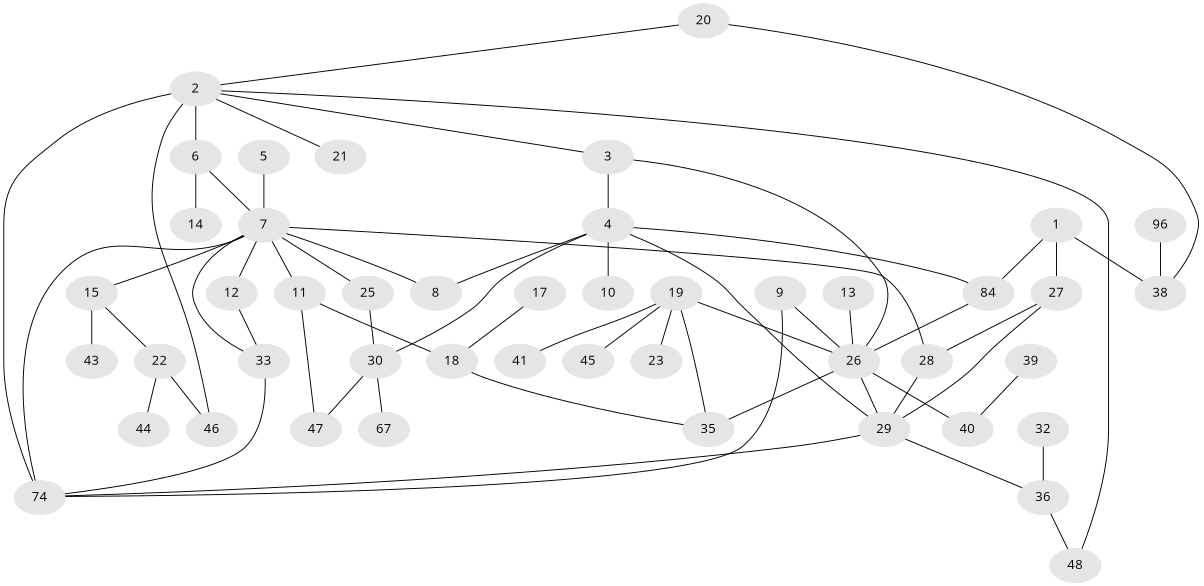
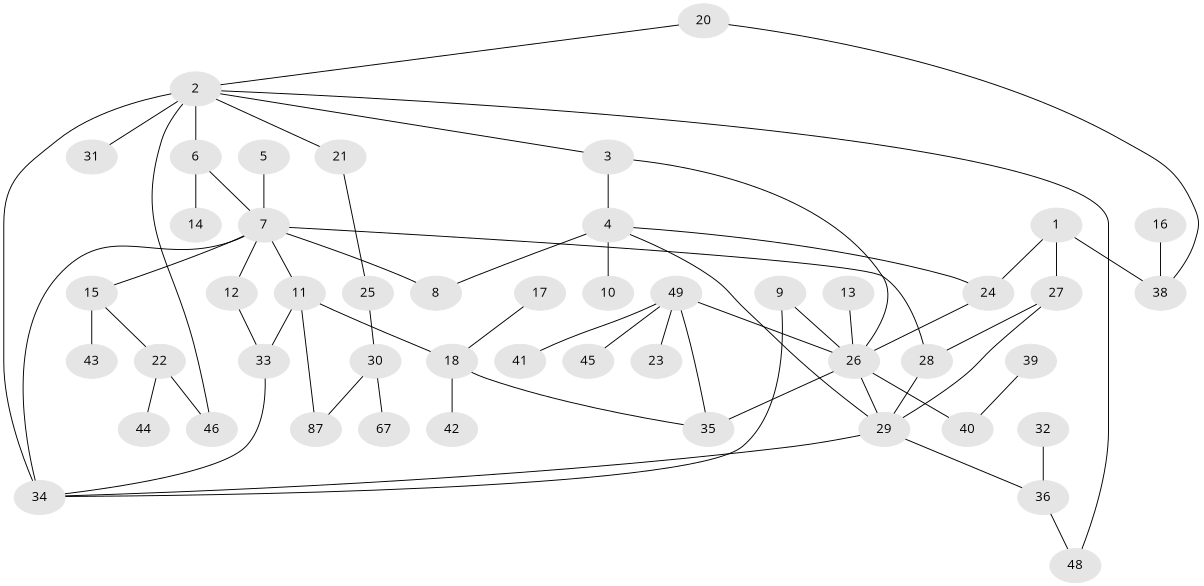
node "31": added
node "96": label "96" -> "16"
edge "7" -- "25": now "21" -- "25"
edge "4" -- "30": removed
edge "7" -- "33": now "11" -- "33"
node "19": label "19" -> "49"
node "84": label "84" -> "24"
node "47": label "47" -> "87"
node "42": added
node "74": label "74" -> "34"
